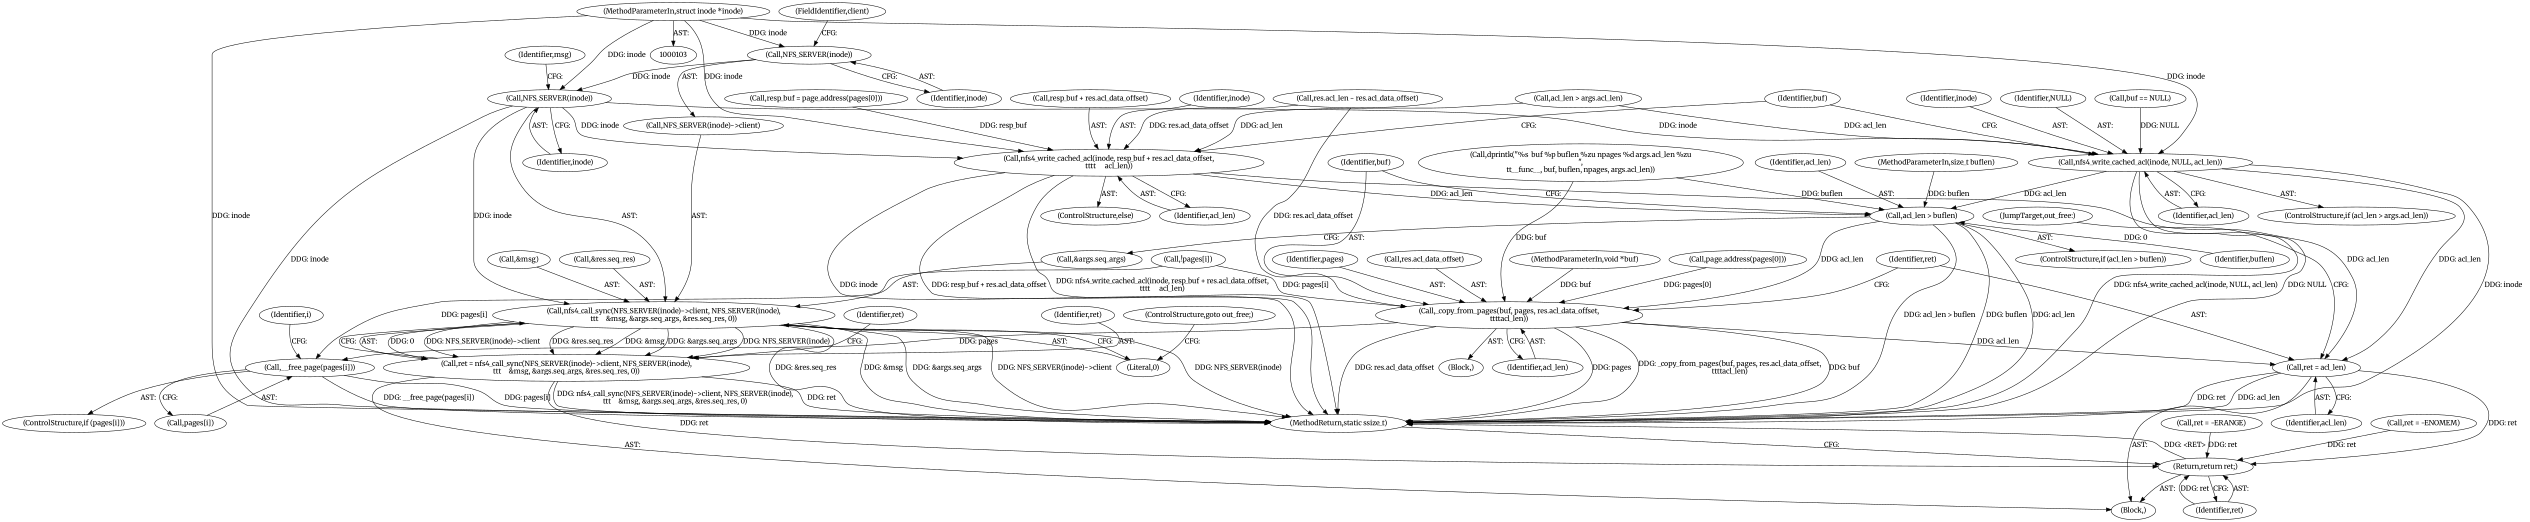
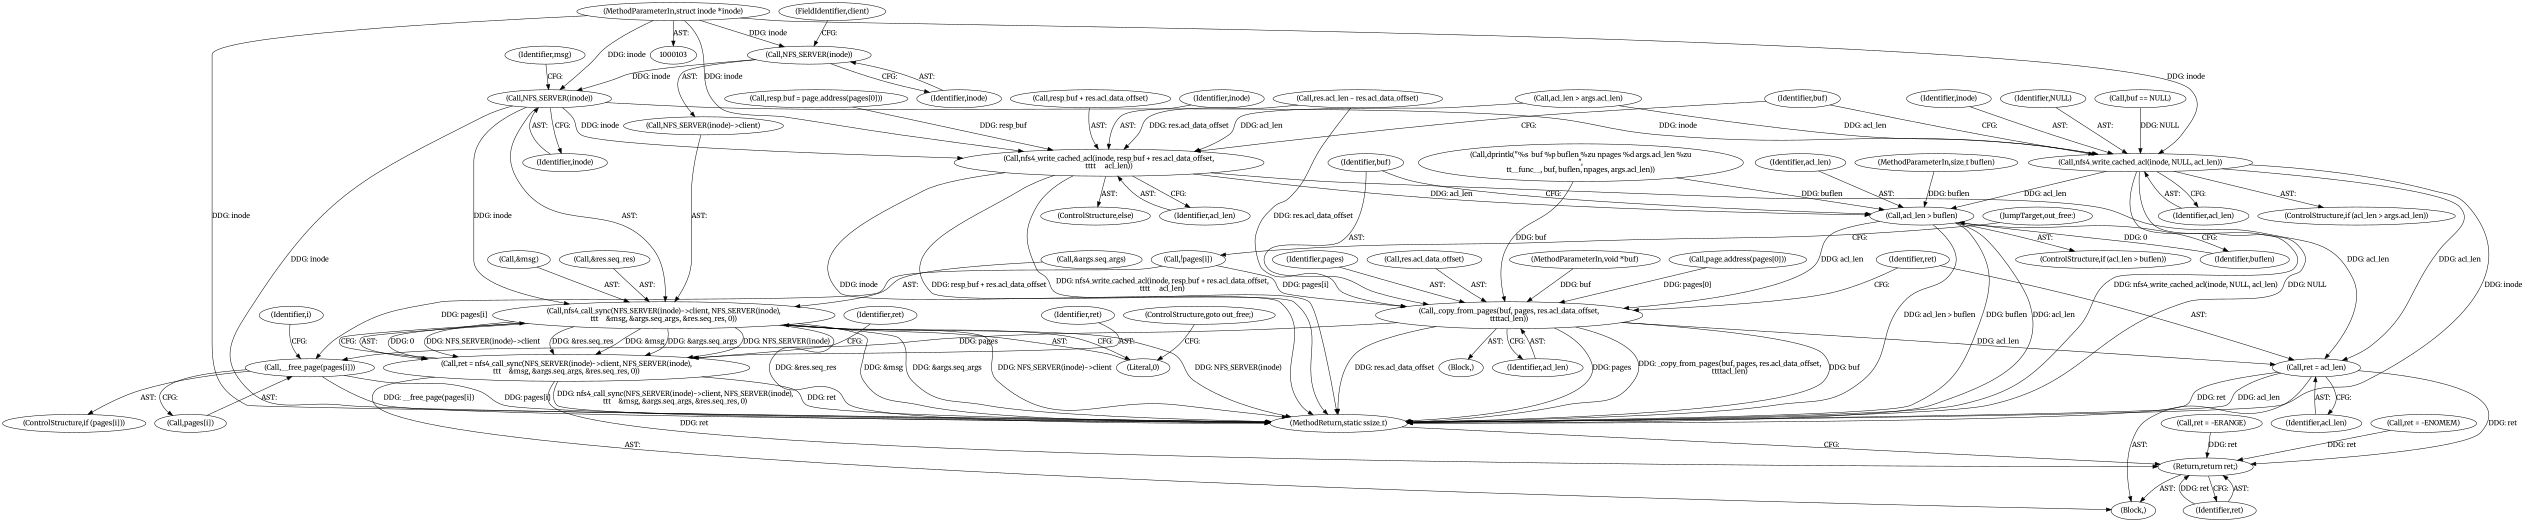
edge "(Call,acl_len > buflen)" -> "(Call,&args.seq_args)": now "(Call,acl_len > buflen)" -> "(Identifier,buflen)"
edge "(JumpTarget,out_free:)" -> "(Call,ret = acl_len)": now "(JumpTarget,out_free:)" -> "(Call,!pages[i])"
edge "(Return,return ret;)" -> "(MethodReturn,static ssize_t)": removed, label "DDG: <RET>"
